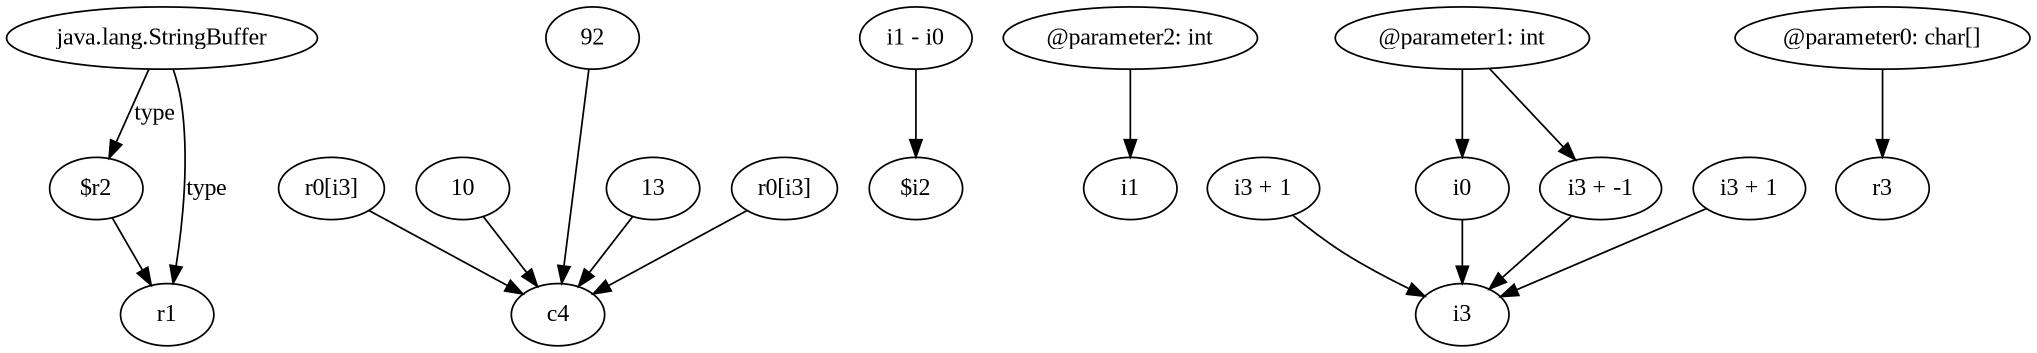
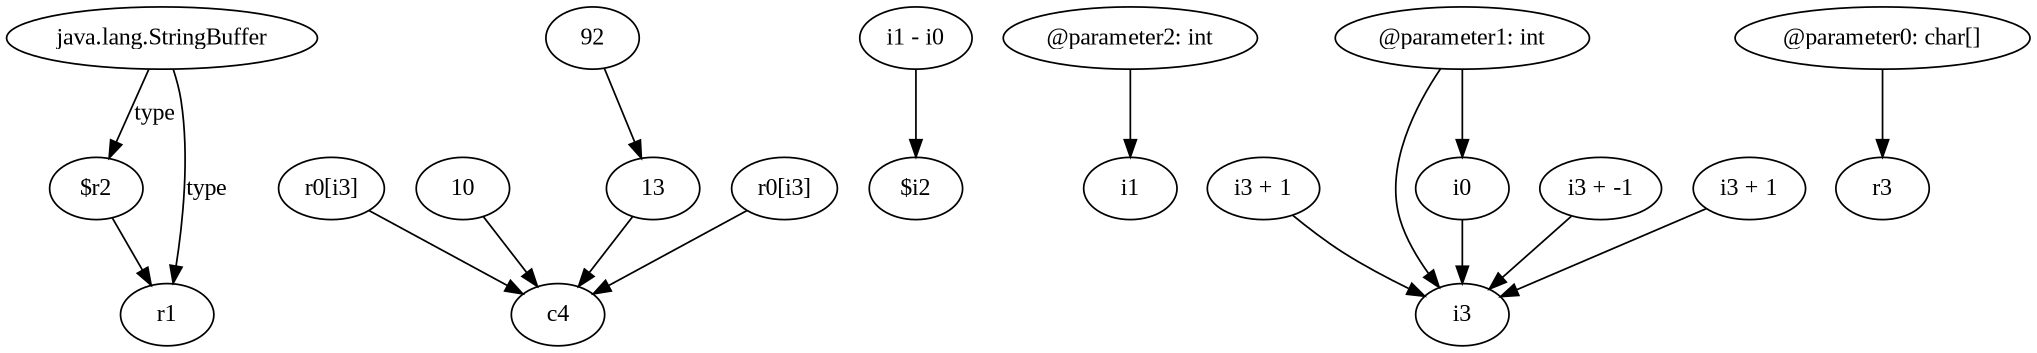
edge "@parameter1: int" -> "i3 + -1": now "@parameter1: int" -> "i3"
edge "92" -> "c4": now "92" -> "13"
